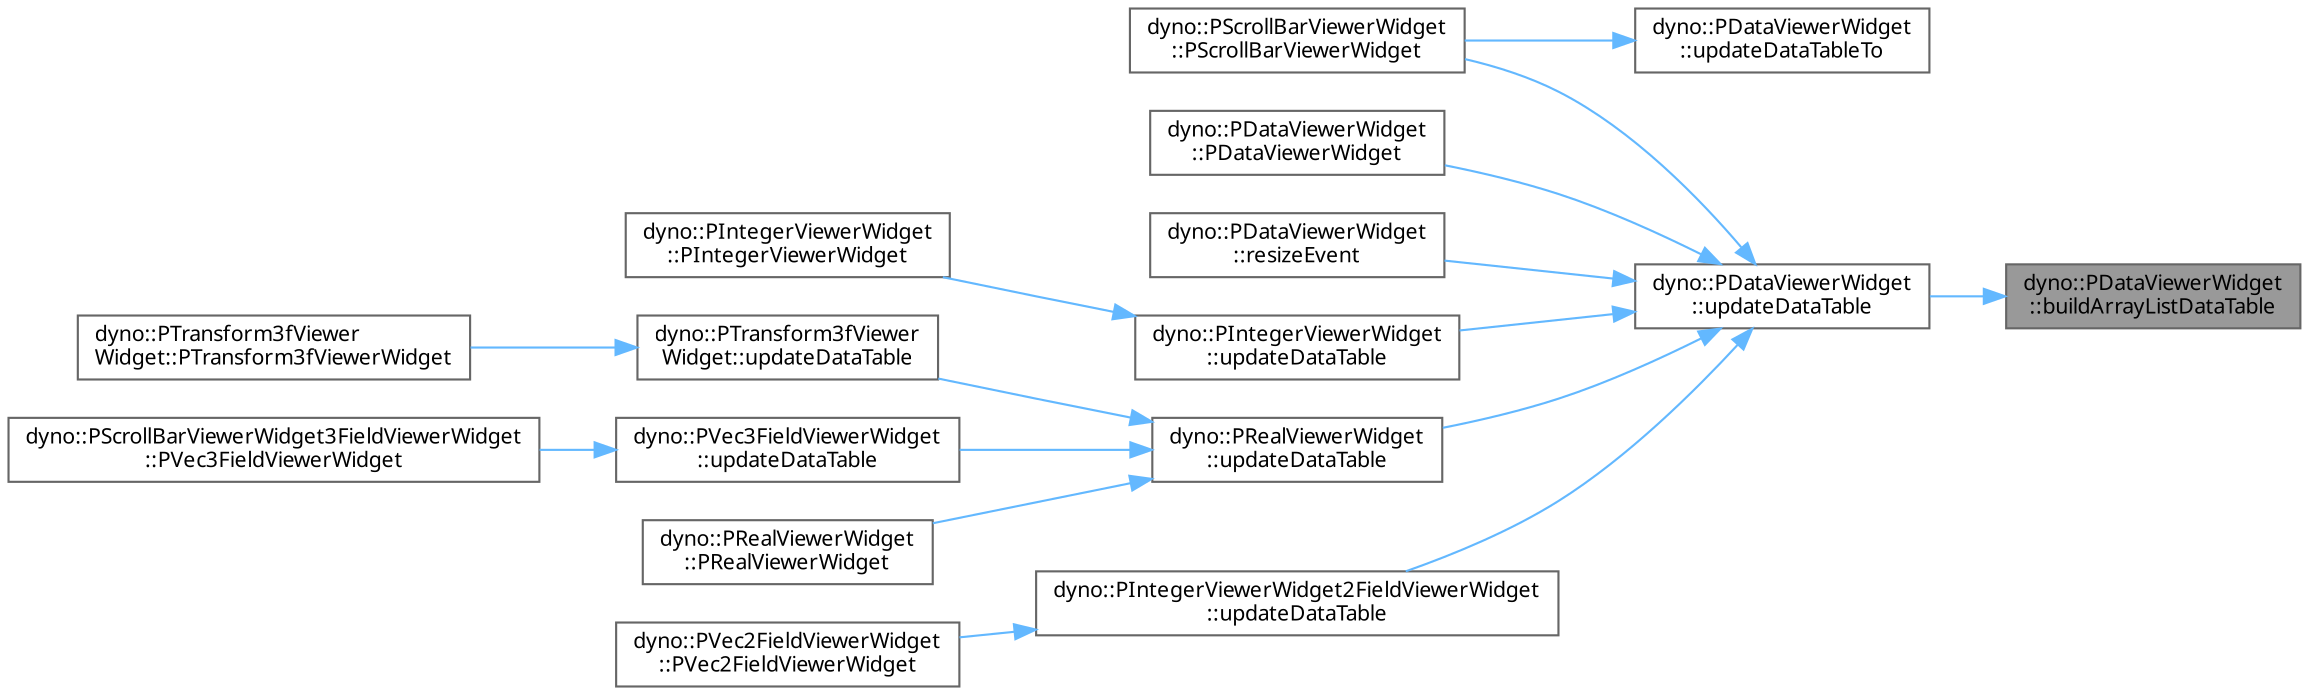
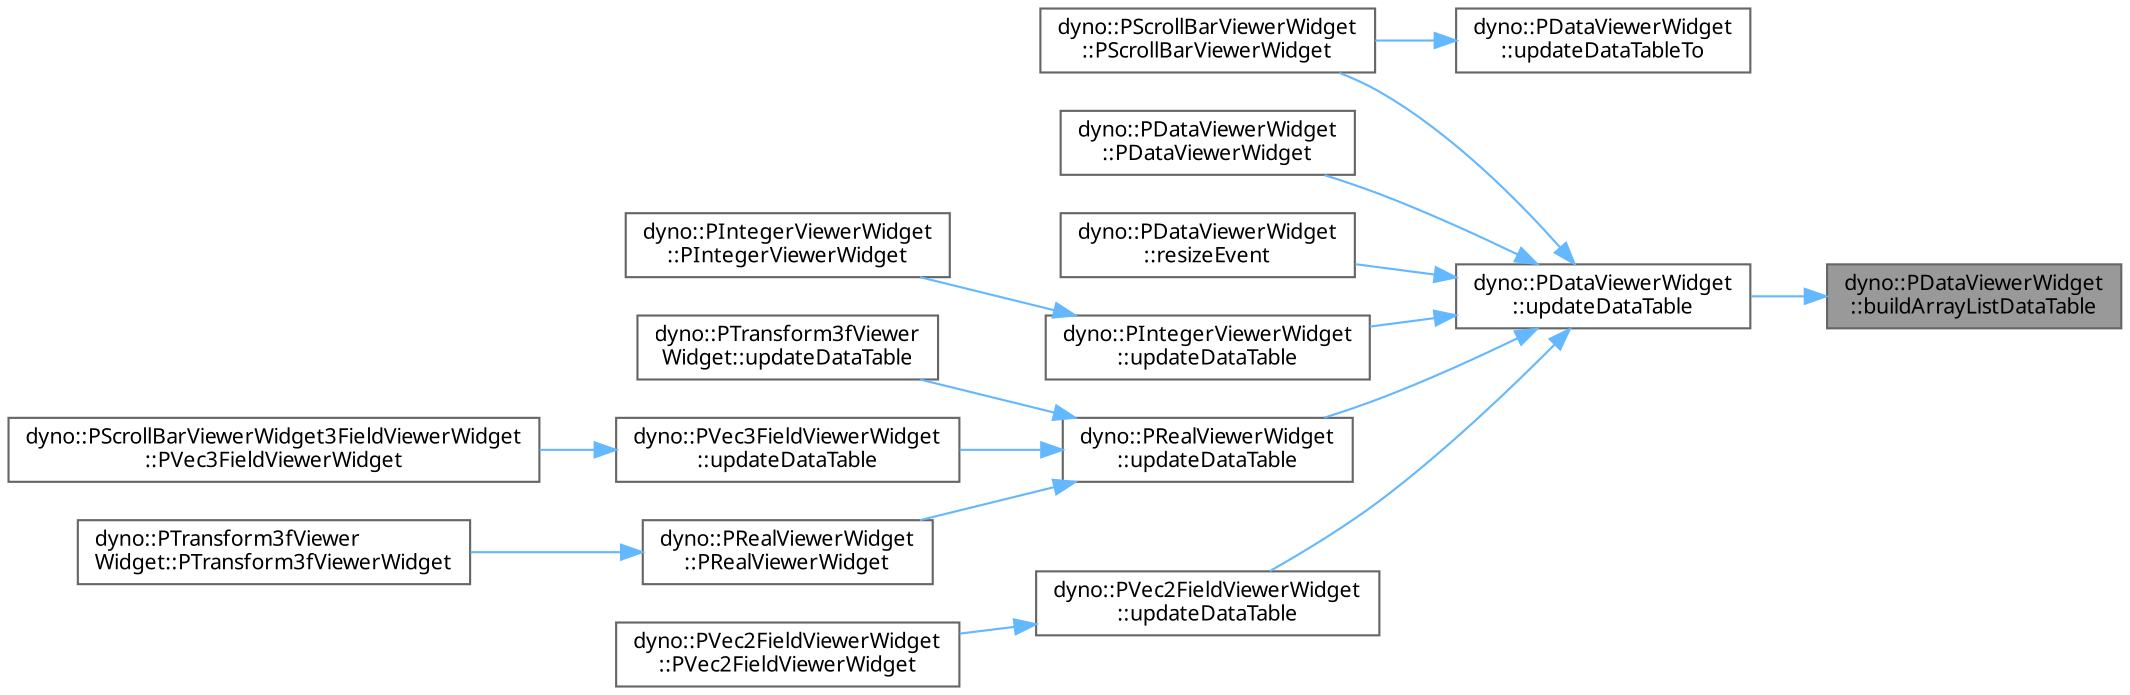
edge "dyno::PTransform3fViewer Widget::PTransform3fViewerWidget" -> "dyno::PTransform3fViewer Widget::updateDataTable": now "dyno::PTransform3fViewer Widget::PTransform3fViewerWidget" -> "dyno::PRealViewerWidget ::PRealViewerWidget"
node "dyno::PIntegerViewerWidget2FieldViewerWidget ::updateDataTable": label "dyno::PIntegerViewerWidget2FieldViewerWidget ::updateDataTable" -> "dyno::PVec2FieldViewerWidget ::updateDataTable"
